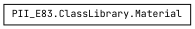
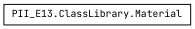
node "PII_E83.ClassLibrary.Material": label "PII_E83.ClassLibrary.Material" -> "PII_E13.ClassLibrary.Material"
